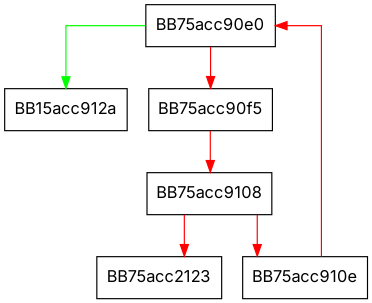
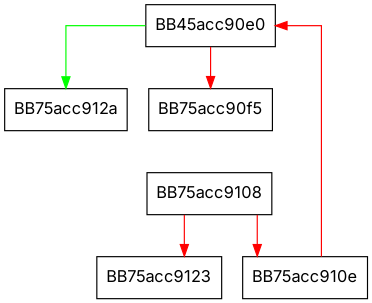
node "BB75acc90e0": label "BB75acc90e0" -> "BB45acc90e0"
node "BB15acc912a": label "BB15acc912a" -> "BB75acc912a"
edge "BB75acc90f5" -> "BB75acc9108": removed
node "BB75acc2123": label "BB75acc2123" -> "BB75acc9123"
